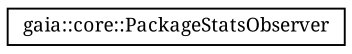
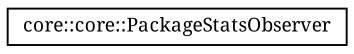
node "gaia::core::PackageStatsObserver": label "gaia::core::PackageStatsObserver" -> "core::core::PackageStatsObserver"
